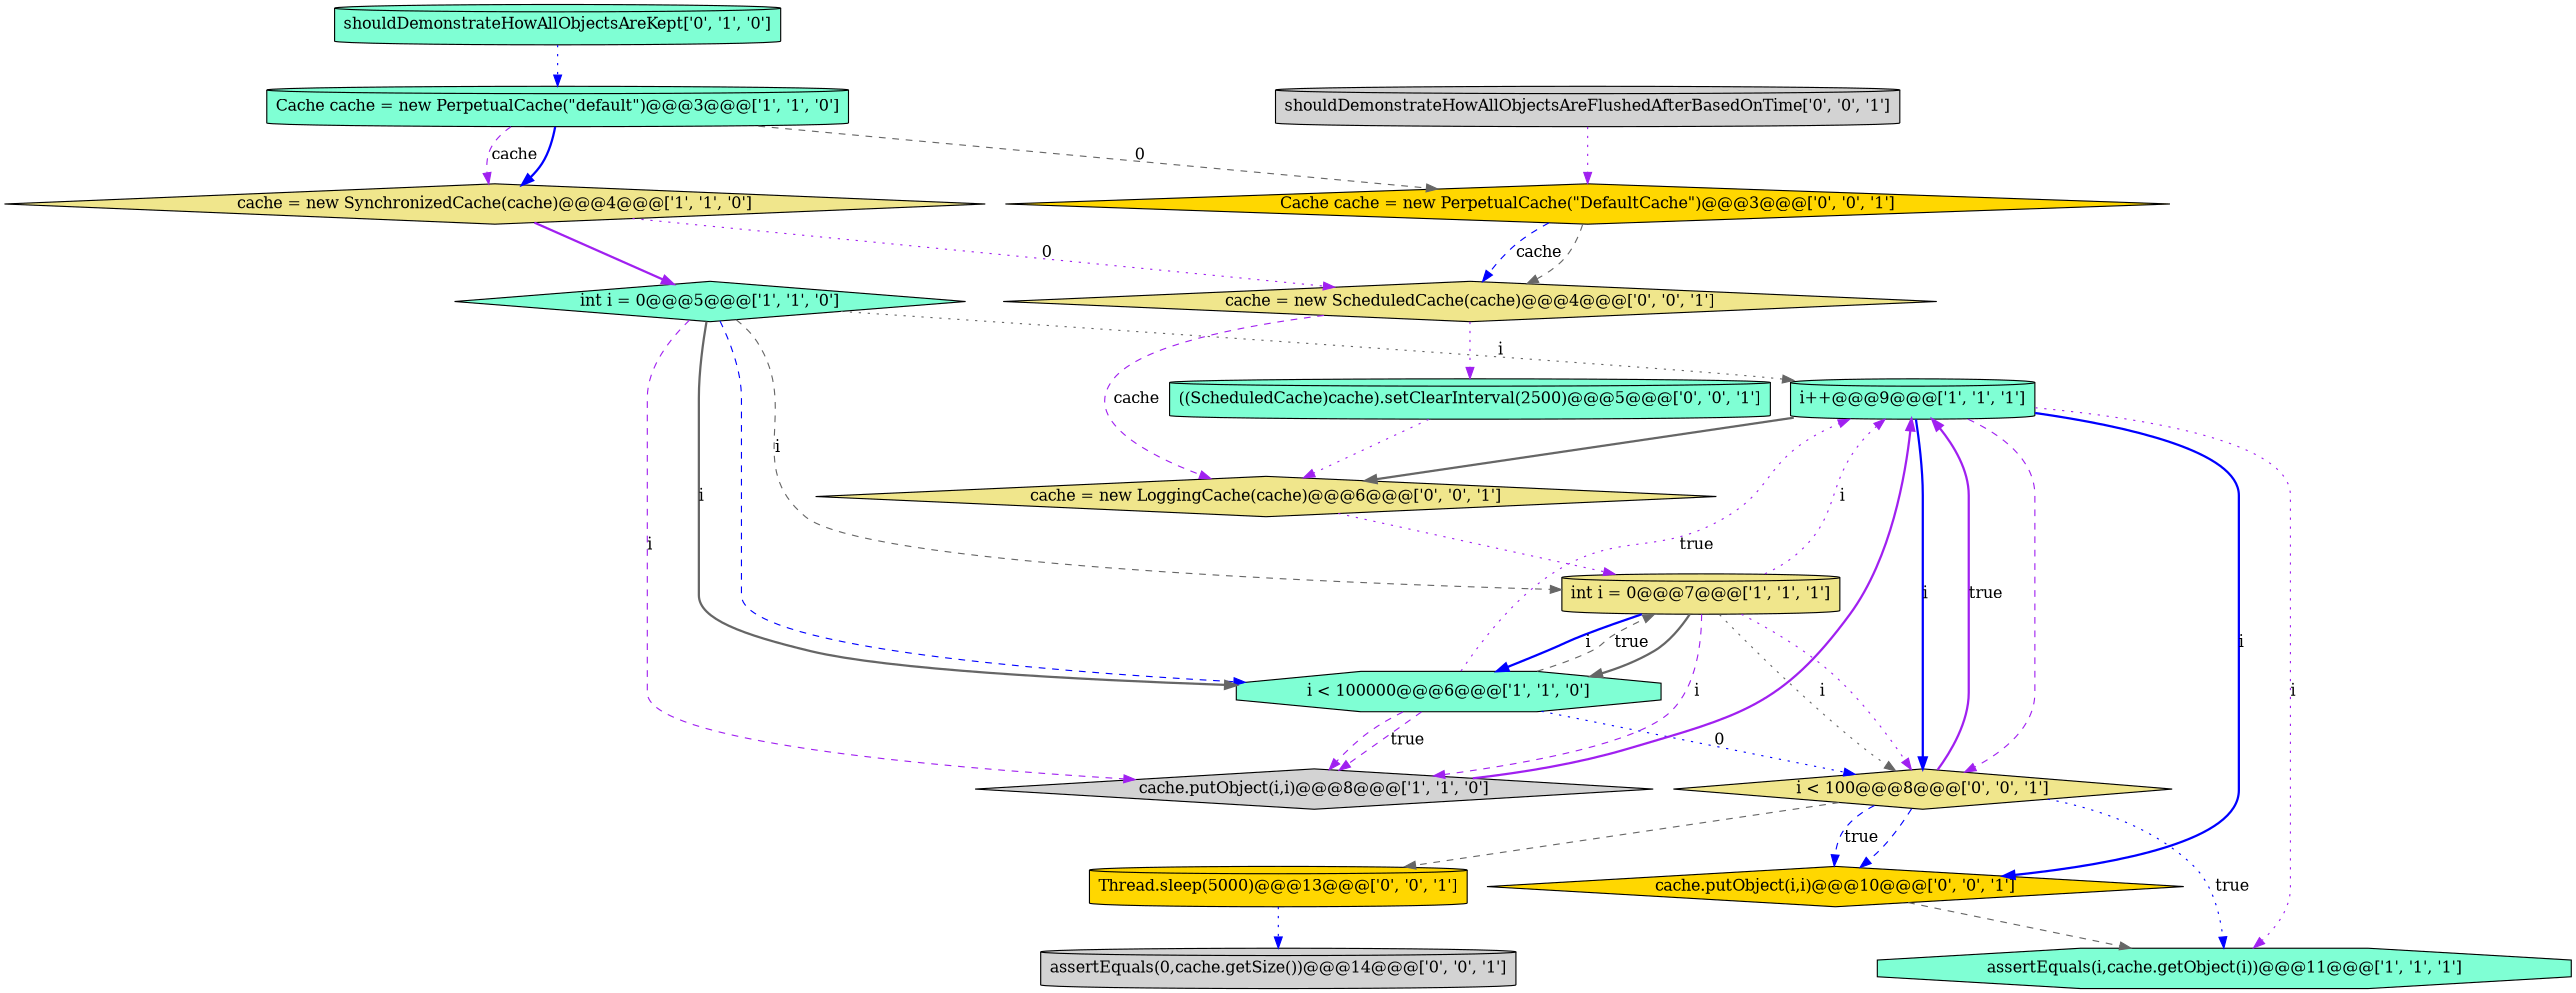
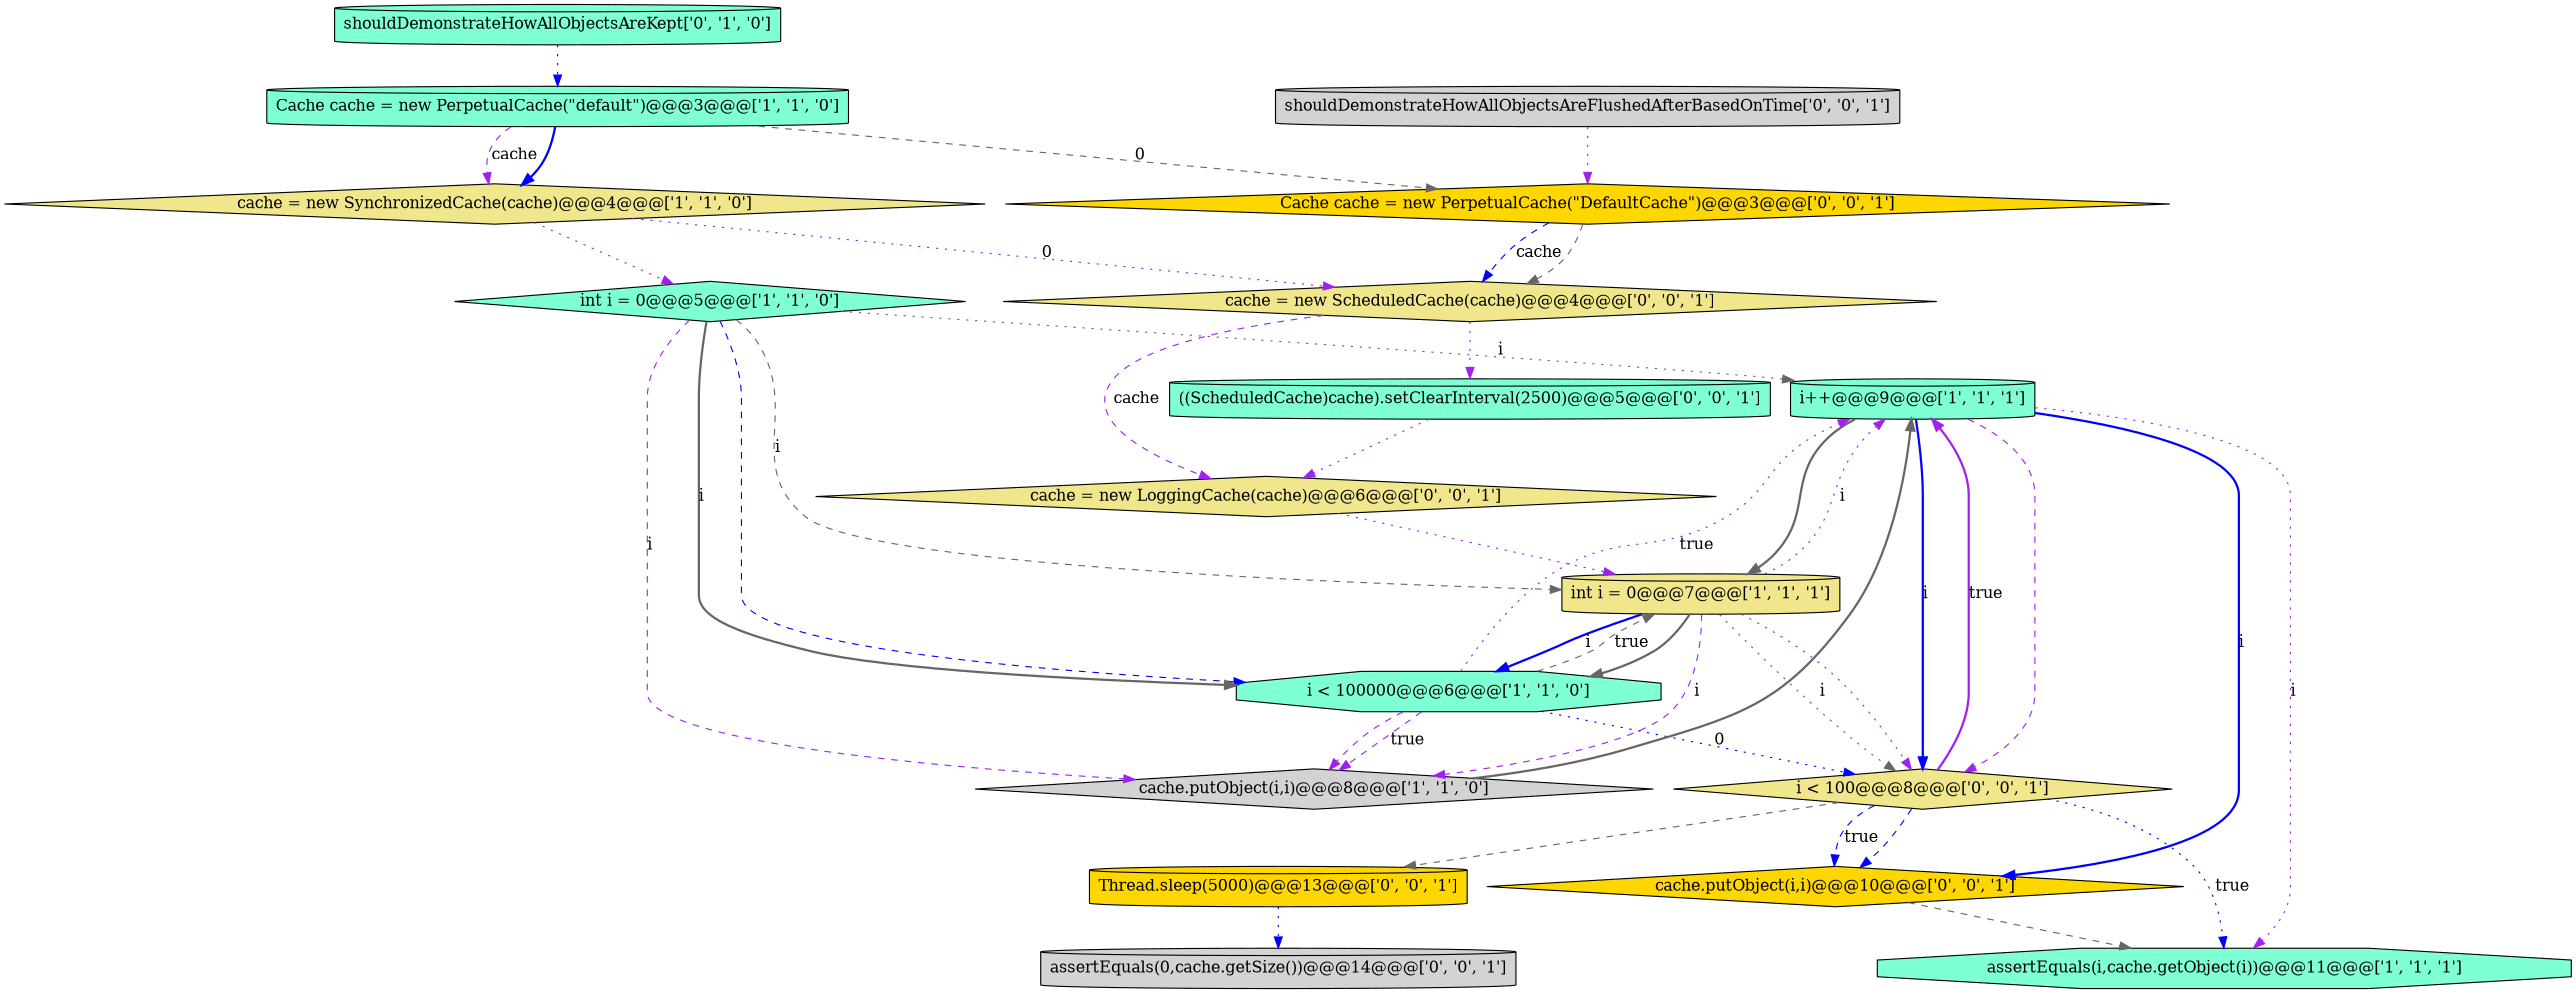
edge "cache = new SynchronizedCache(cache)@@@4@@@['1', '1', '0']" -> "int i = 0@@@5@@@['1', '1', '0']": style bold -> dotted
edge "i++@@@9@@@['1', '1', '1']" -> "cache = new LoggingCache(cache)@@@6@@@['0', '0', '1']": now "i++@@@9@@@['1', '1', '1']" -> "int i = 0@@@7@@@['1', '1', '1']"
edge "cache.putObject(i,i)@@@8@@@['1', '1', '0']" -> "i++@@@9@@@['1', '1', '1']": color purple -> gray40
